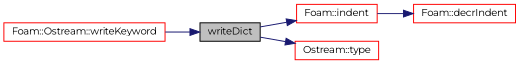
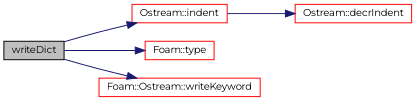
node "Foam::indent": label "Foam::indent" -> "Ostream::indent"
node "Foam::decrIndent": label "Foam::decrIndent" -> "Ostream::decrIndent"
edge "Foam::Ostream::writeKeyword" -> "writeDict": reversed
node "Ostream::type": label "Ostream::type" -> "Foam::type"
